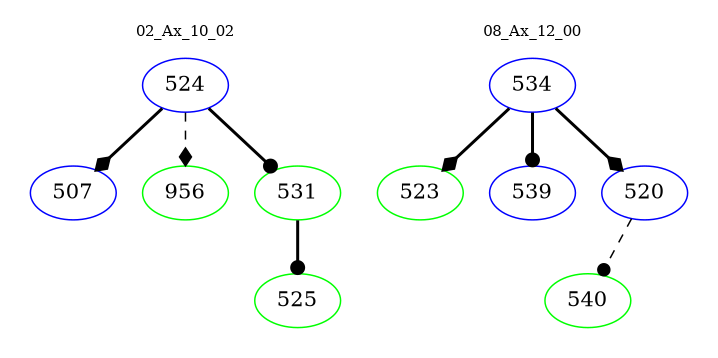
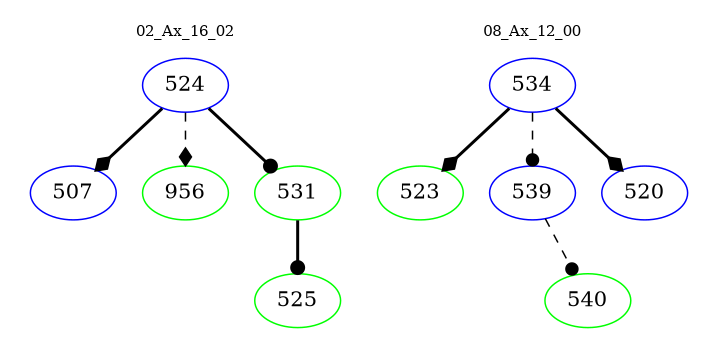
cluster "02_Ax_10_02": label "02_Ax_10_02" -> "02_Ax_16_02"
edge "534" -> "539": style bold -> dashed
edge "520" -> "540": now "539" -> "540"
